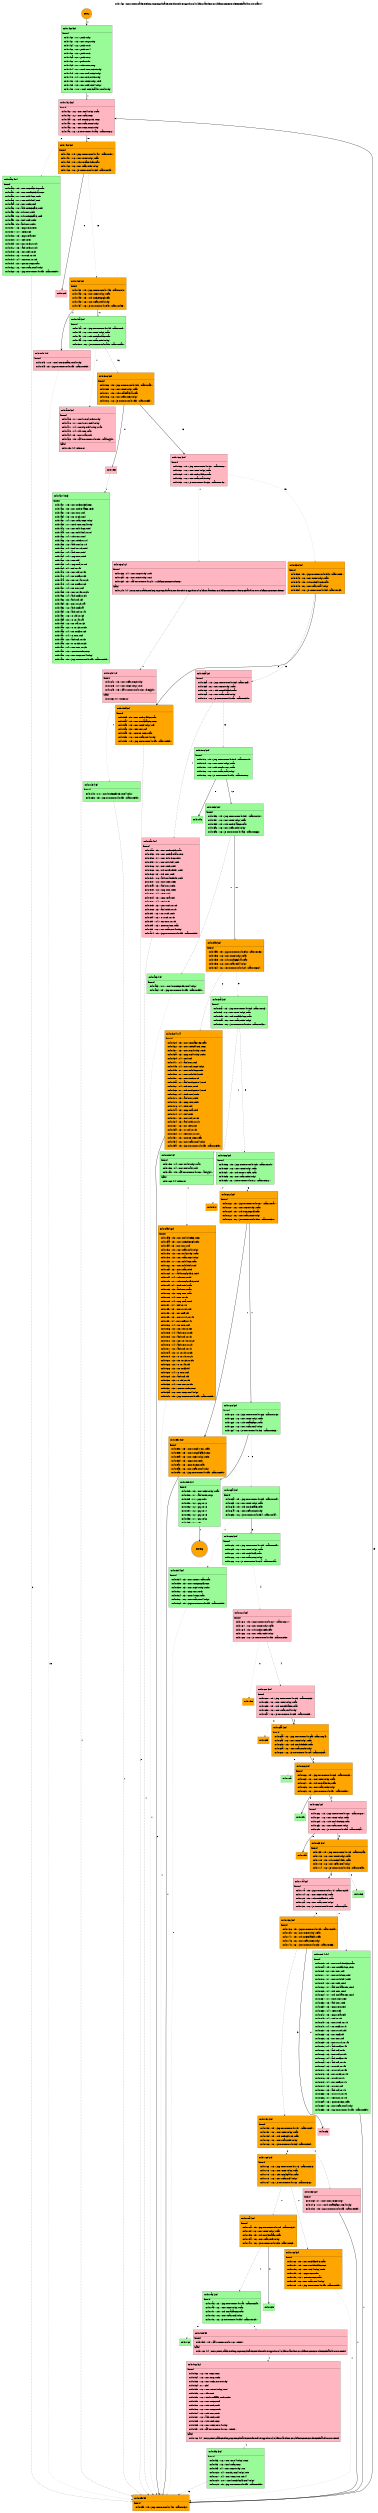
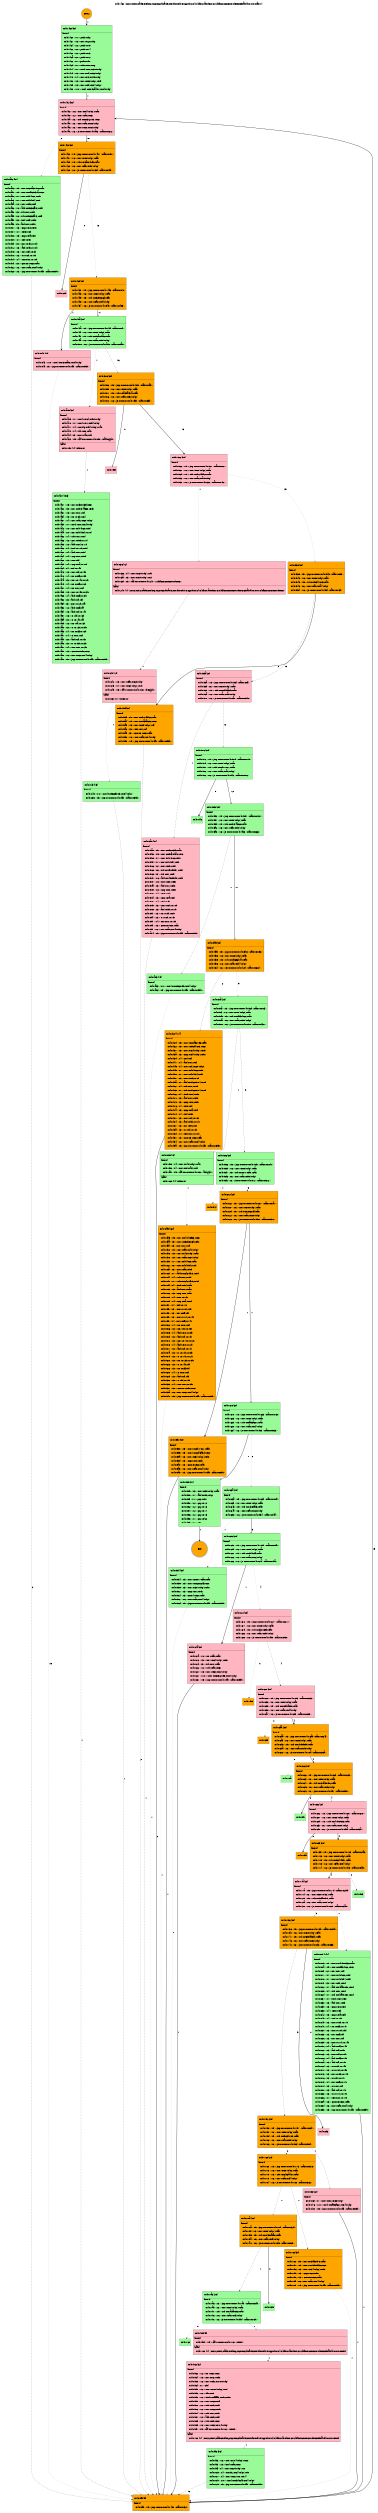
edge "0x401d5b" -> "0x401a27 [156]": now "0x401a09 [30]" -> "0x401a27 [156]"
node "Desktop": label "Desktop" -> "Exit"
node "0x401c1a [28]": added
edge "0x4016c6 [28]" -> "0x4016e2 [28]": style bold -> dashed
